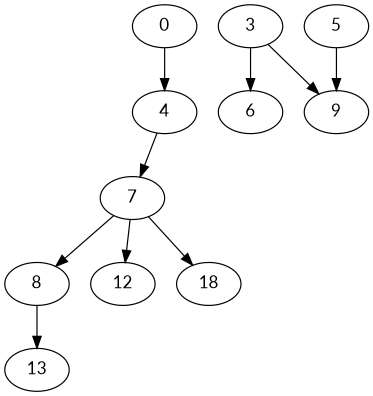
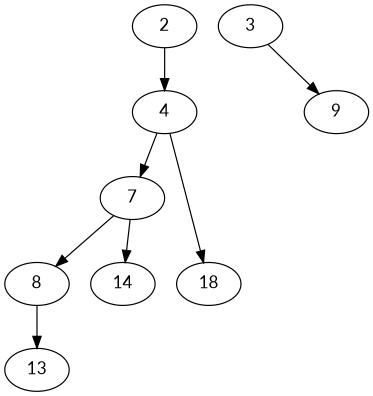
node "0": label "0" -> "2"
node "5": removed
node "6": removed
edge "7" -> "18": now "4" -> "18"
node "12": label "12" -> "14"
